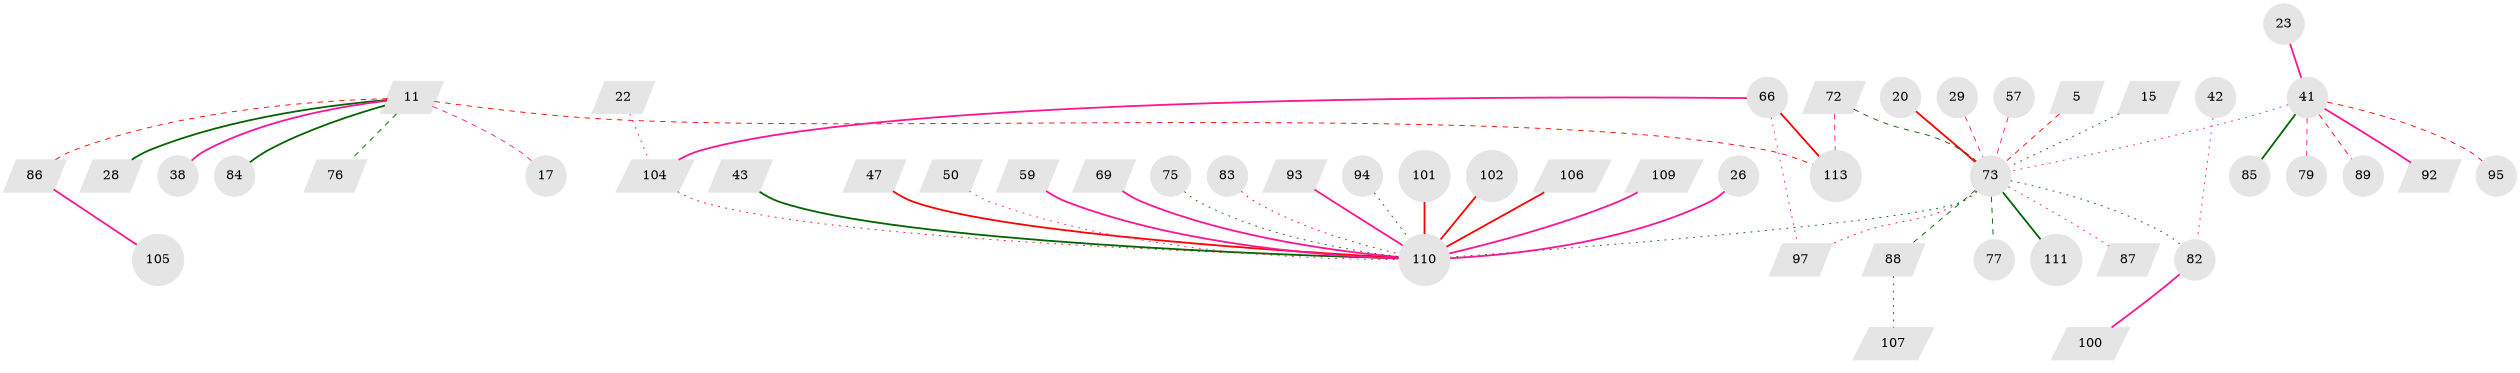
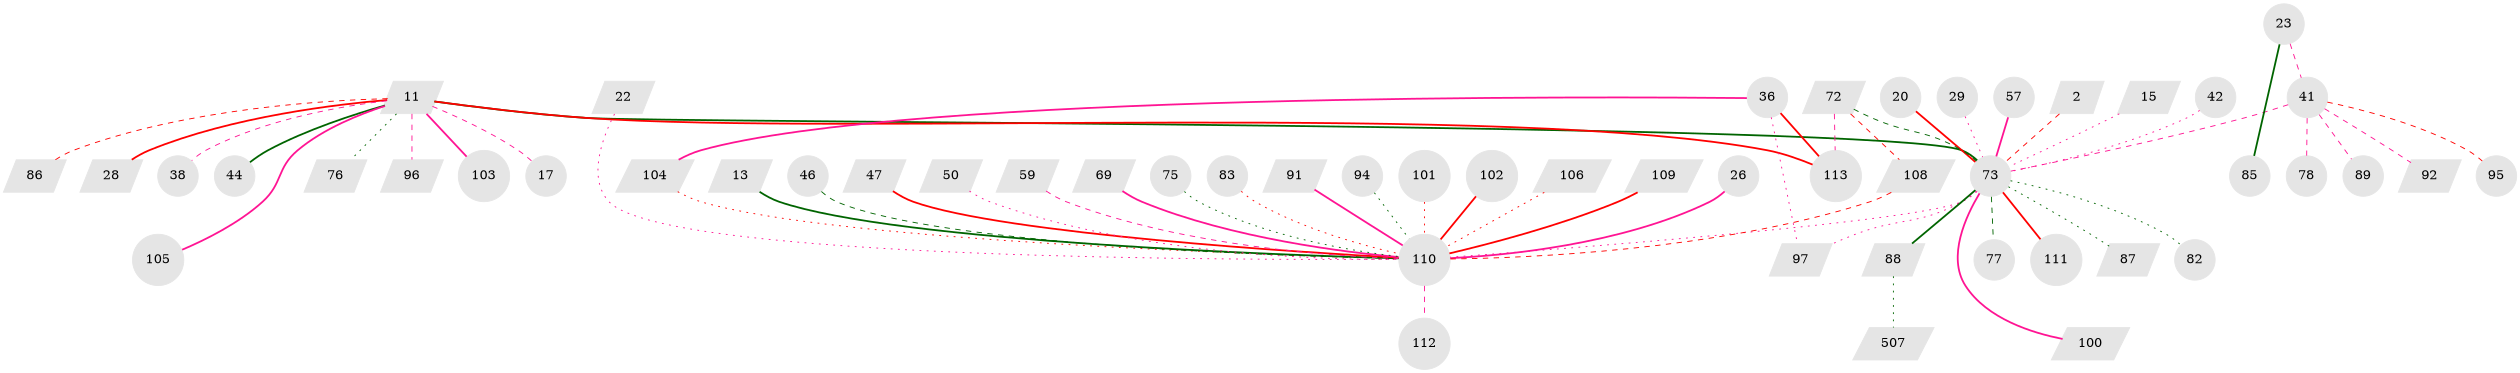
edge "23" -- "41": style bold -> dashed
node "66": label "66" -> "36"
node "5": label "5" -> "2"
edge "11" -- "28": color darkgreen -> red
edge "11" -- "38": style bold -> dashed
edge "11" -- "113": style dashed -> bold
edge "11" -- "73": added
edge "41" -- "92": style bold -> dashed
edge "11" -- "76": style dashed -> dotted
edge "22" -- "104": now "22" -- "110"
edge "29" -- "73": style dashed -> dotted
edge "57" -- "73": style dashed -> bold
edge "41" -- "85": now "23" -- "85"
edge "41" -- "89": color red -> deeppink
edge "15" -- "73": color darkgreen -> deeppink
edge "41" -- "73": style dotted -> dashed
node "84": label "84" -> "44"
node "96": added
node "103": added
node "43": label "43" -> "13"
node "46": added
node "93": label "93" -> "91"
node "108": added
node "79": label "79" -> "78"
edge "42" -- "82": now "42" -- "73"
edge "73" -- "111": color darkgreen -> red
edge "73" -- "87": color deeppink -> darkgreen
edge "86" -- "105": now "11" -- "105"
edge "73" -- "88": style dashed -> bold
edge "101" -- "110": style bold -> dotted
edge "106" -- "110": style bold -> dotted
edge "73" -- "97": color red -> deeppink
edge "109" -- "110": color deeppink -> red
edge "73" -- "110": color darkgreen -> deeppink
edge "59" -- "110": style bold -> dashed
edge "82" -- "100": now "73" -- "100"
node "112": added
node "107": label "107" -> "507"
